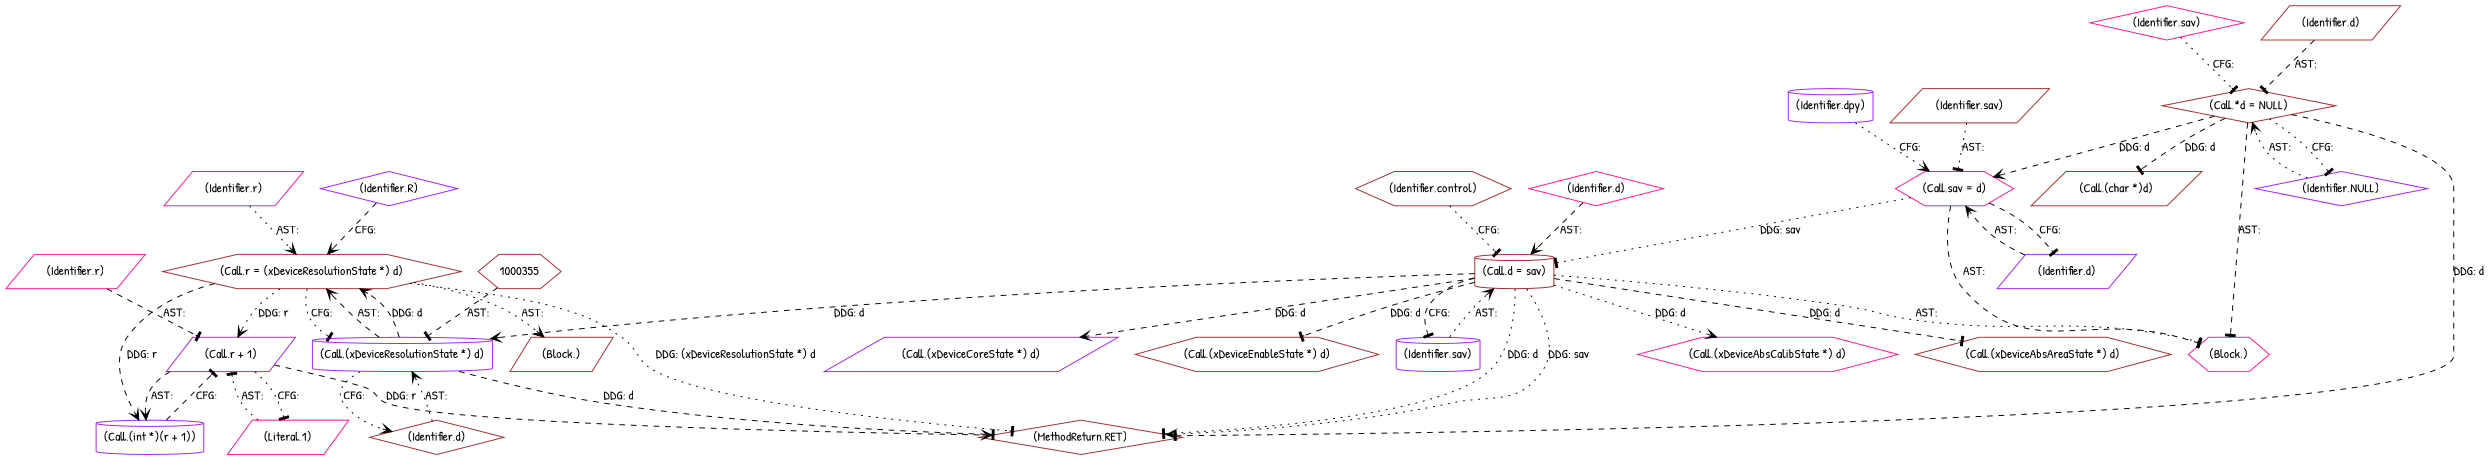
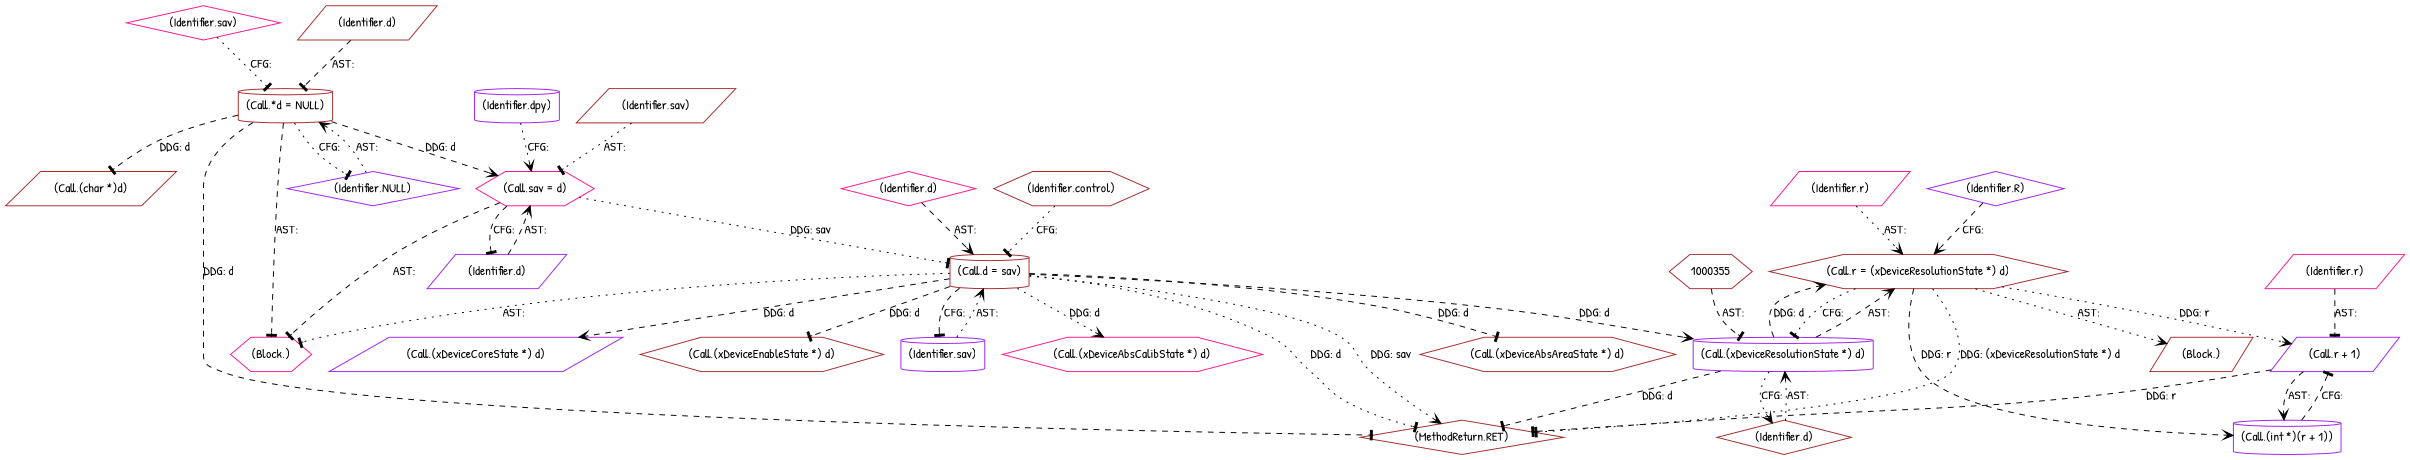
node "(Call,*d = NULL)": shape diamond -> cylinder
edge "(Call,r + 1)" -> "(MethodReturn,RET)": arrowhead vee -> tee
node "(Literal,1)": removed
